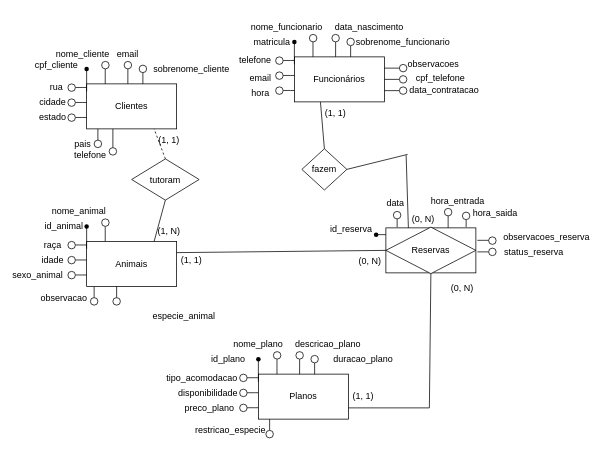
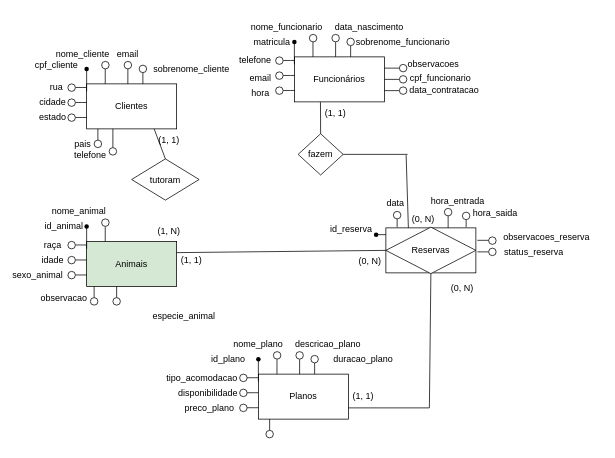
node "cpf_telefone": label "cpf_telefone" -> "cpf_funcionario"
edge "Clientes" -- "tutoram": style dashed -> solid
node "fazem": moved (324, 169) -> (321, 154)
edge "tutoram" -- "Animais": removed
node "Animais": fillcolor #ffffff -> #d5e8d4
node "restricao_especie": removed
